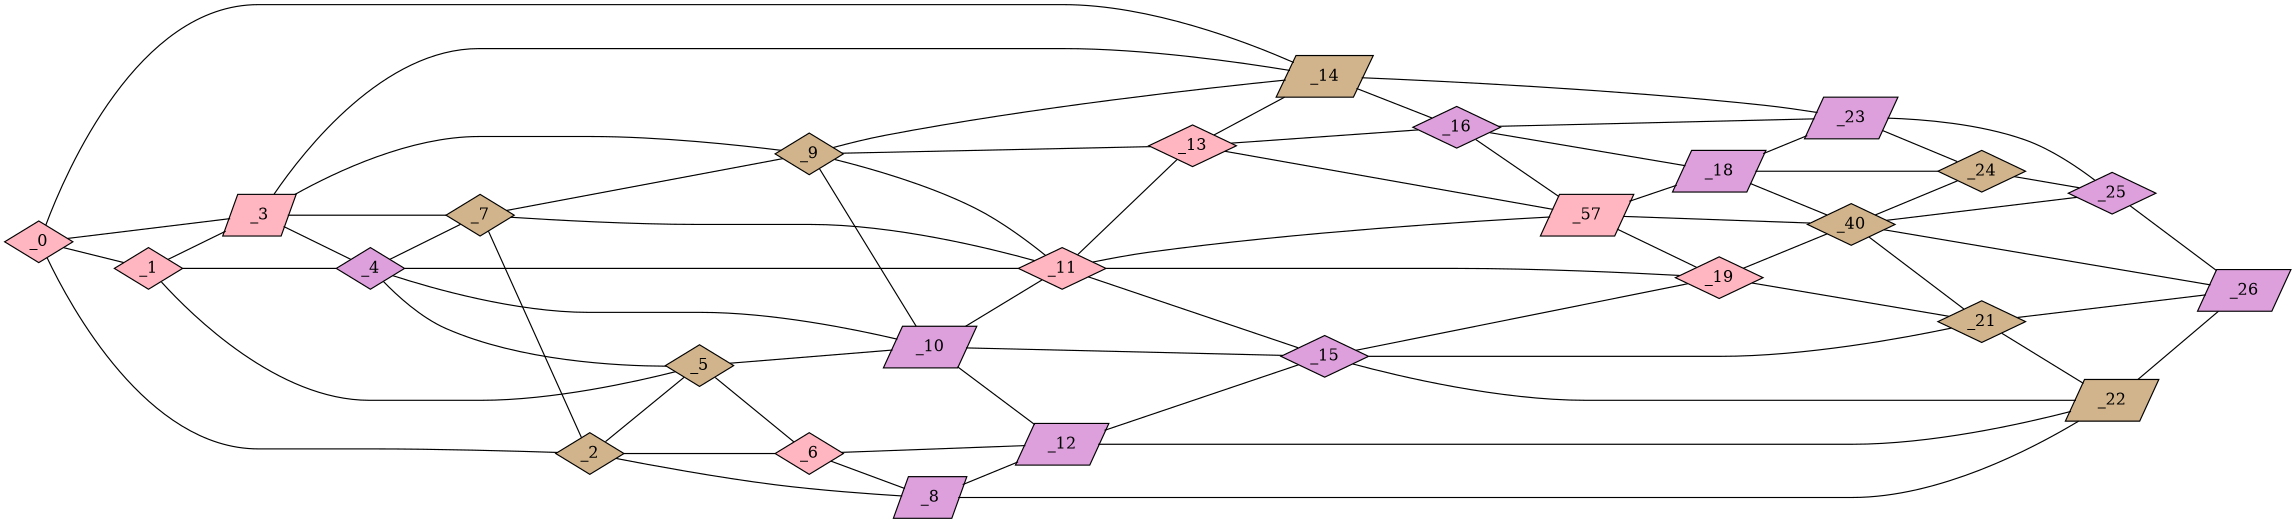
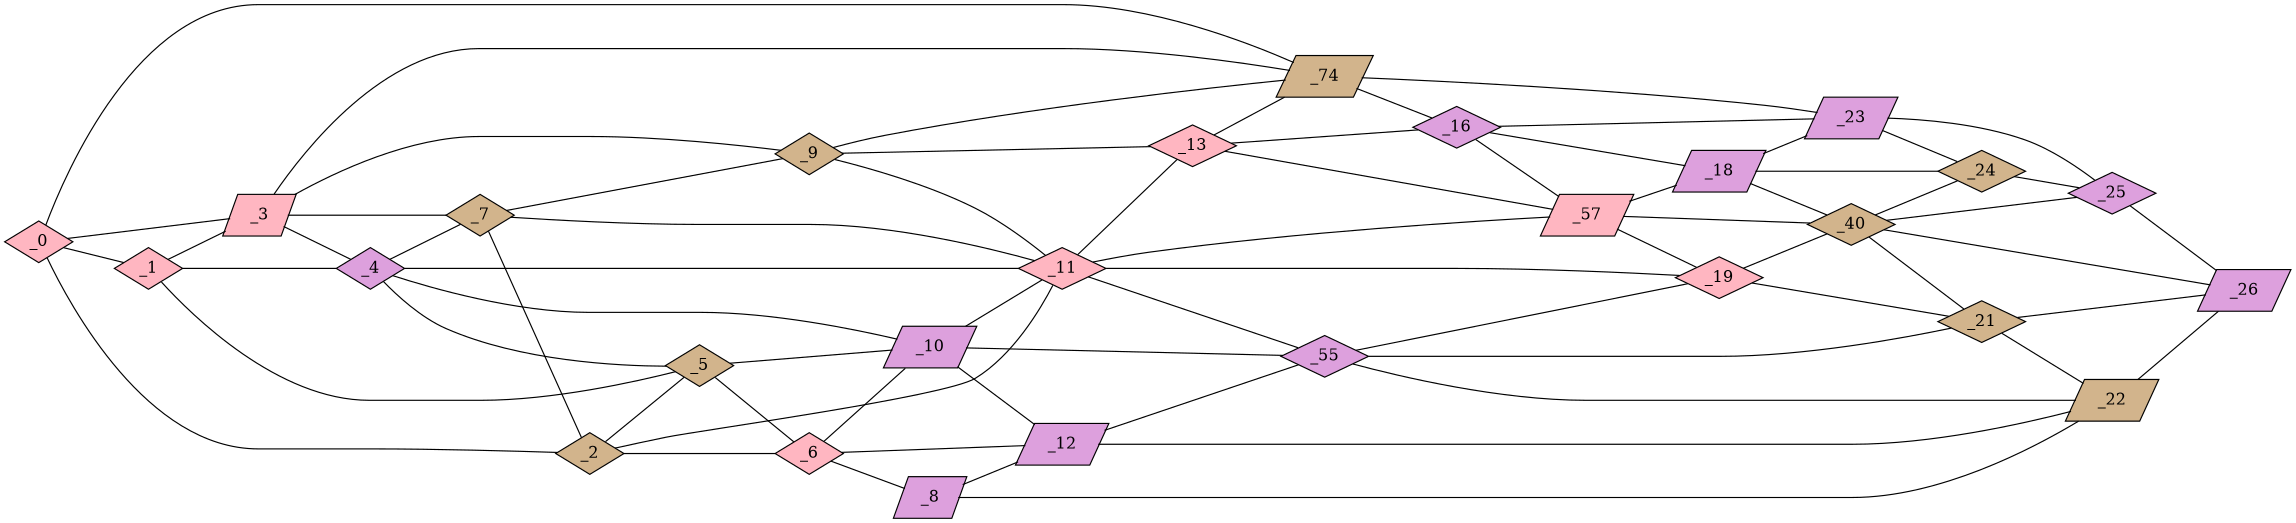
node "_14": label "_14" -> "_74"
edge "_9" -- "_10": now "_6" -- "_10"
node "_15": label "_15" -> "_55"
edge "_2" -- "_8": now "_2" -- "_11"
